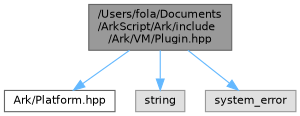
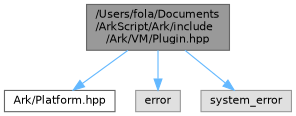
node "string": label "string" -> "error"
